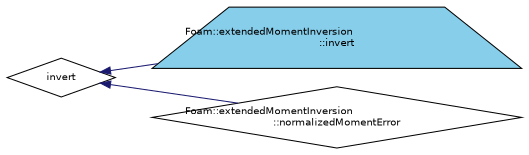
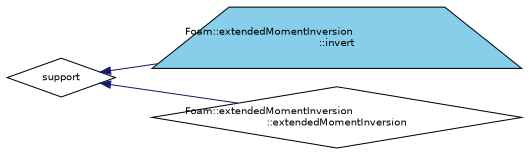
node "invert": label "invert" -> "support"
node "Foam::extendedMomentInversion ::normalizedMomentError": label "Foam::extendedMomentInversion ::normalizedMomentError" -> "Foam::extendedMomentInversion ::extendedMomentInversion"
